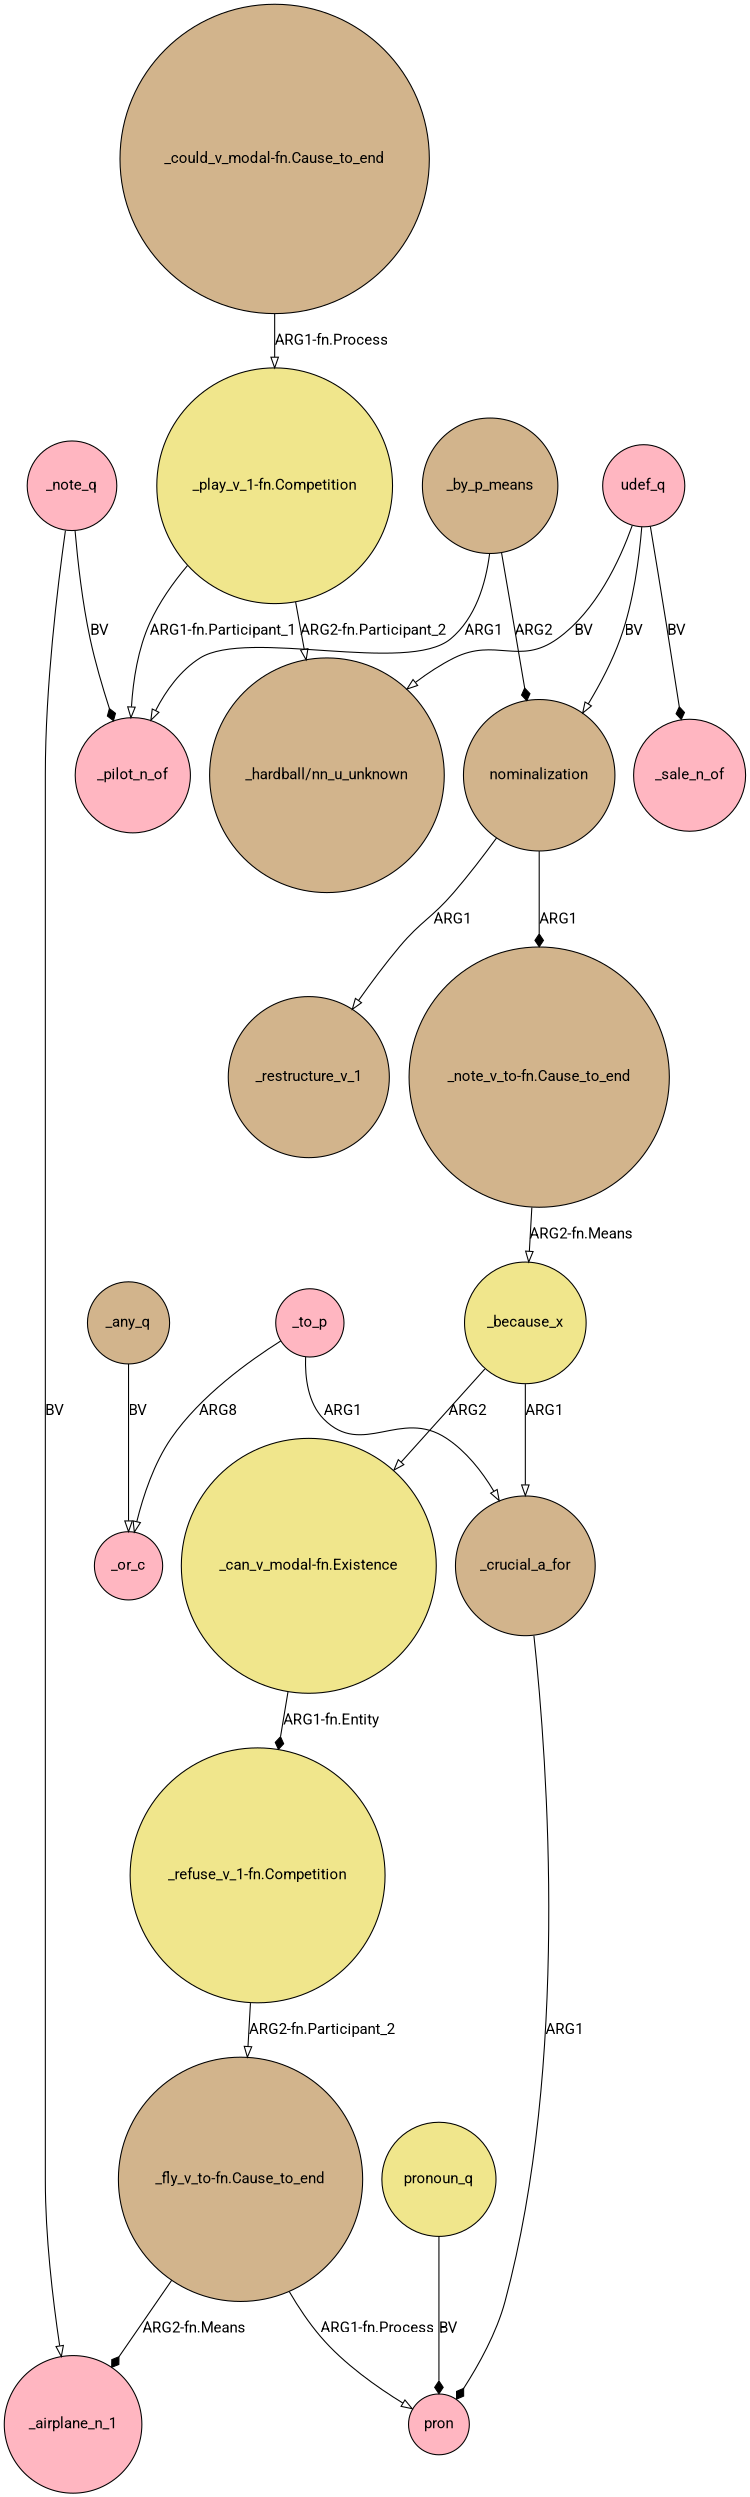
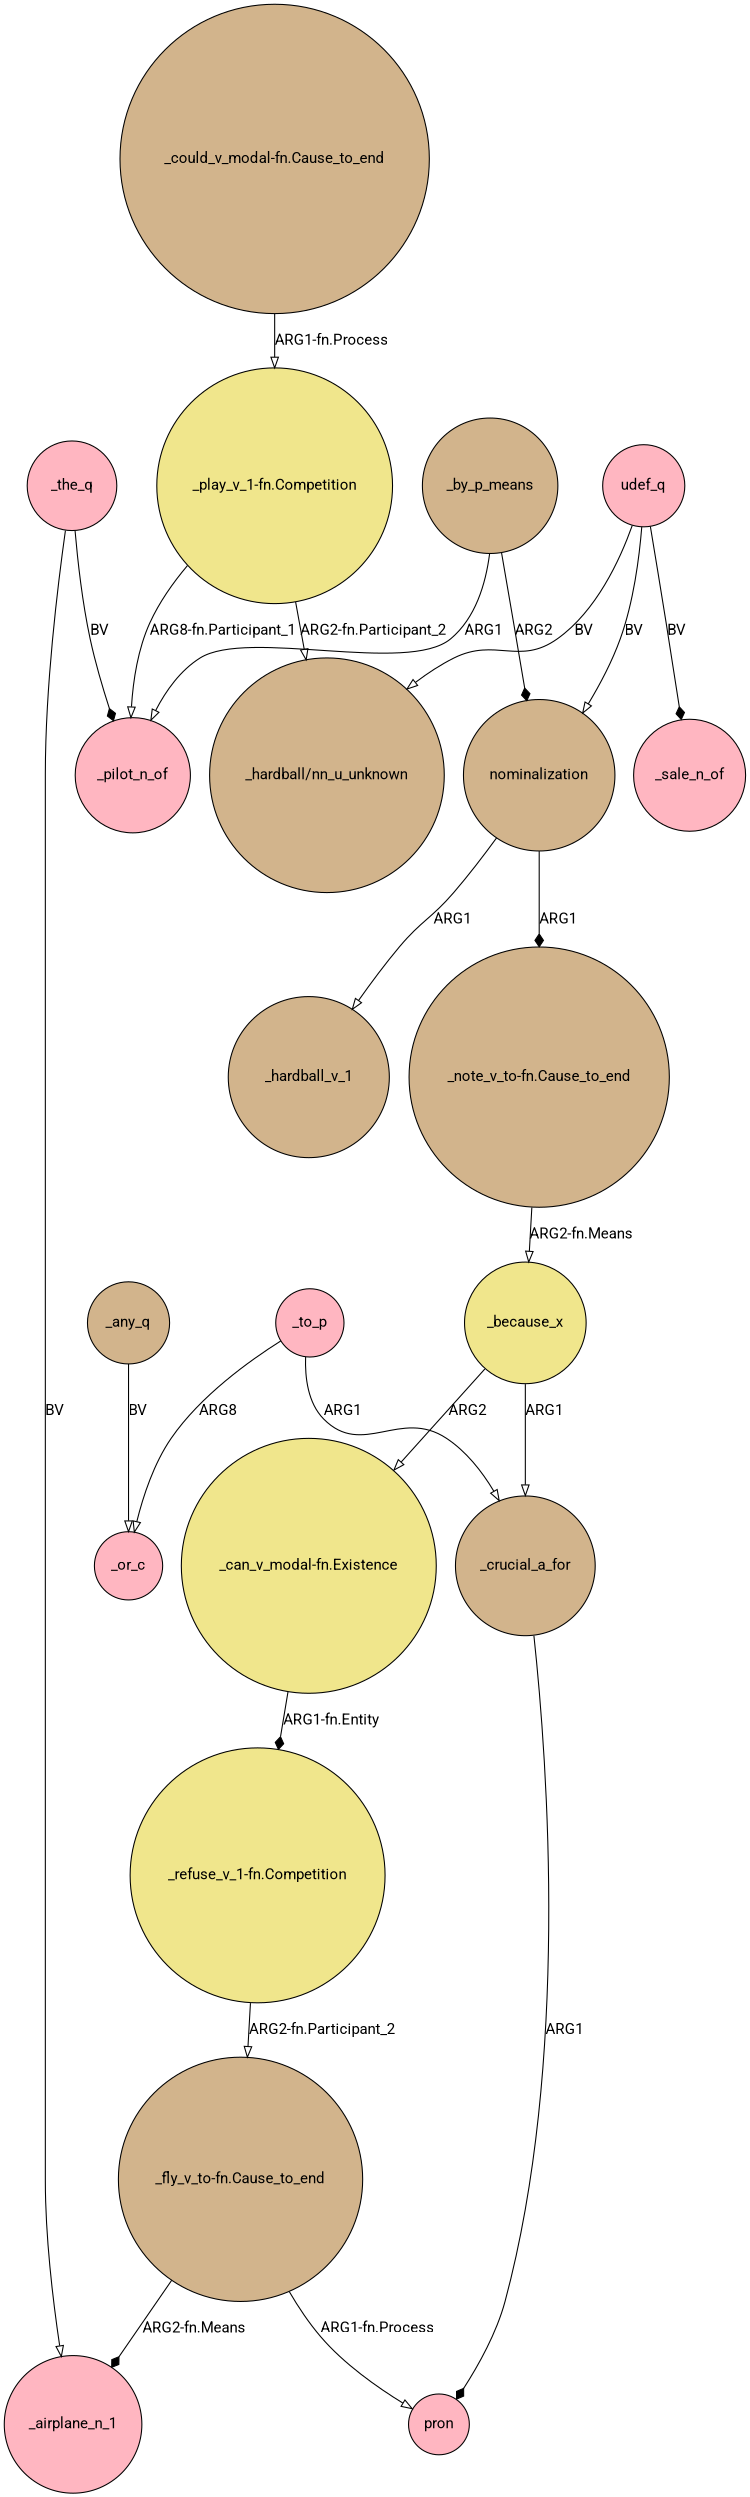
node "_note_q": label "_note_q" -> "_the_q"
edge "_play_v_1-fn.Competition" -> "_pilot_n_of": label "ARG1-fn.Participant_1" -> "ARG8-fn.Participant_1"
node "_restructure_v_1": label "_restructure_v_1" -> "_hardball_v_1"
node "pronoun_q": removed
